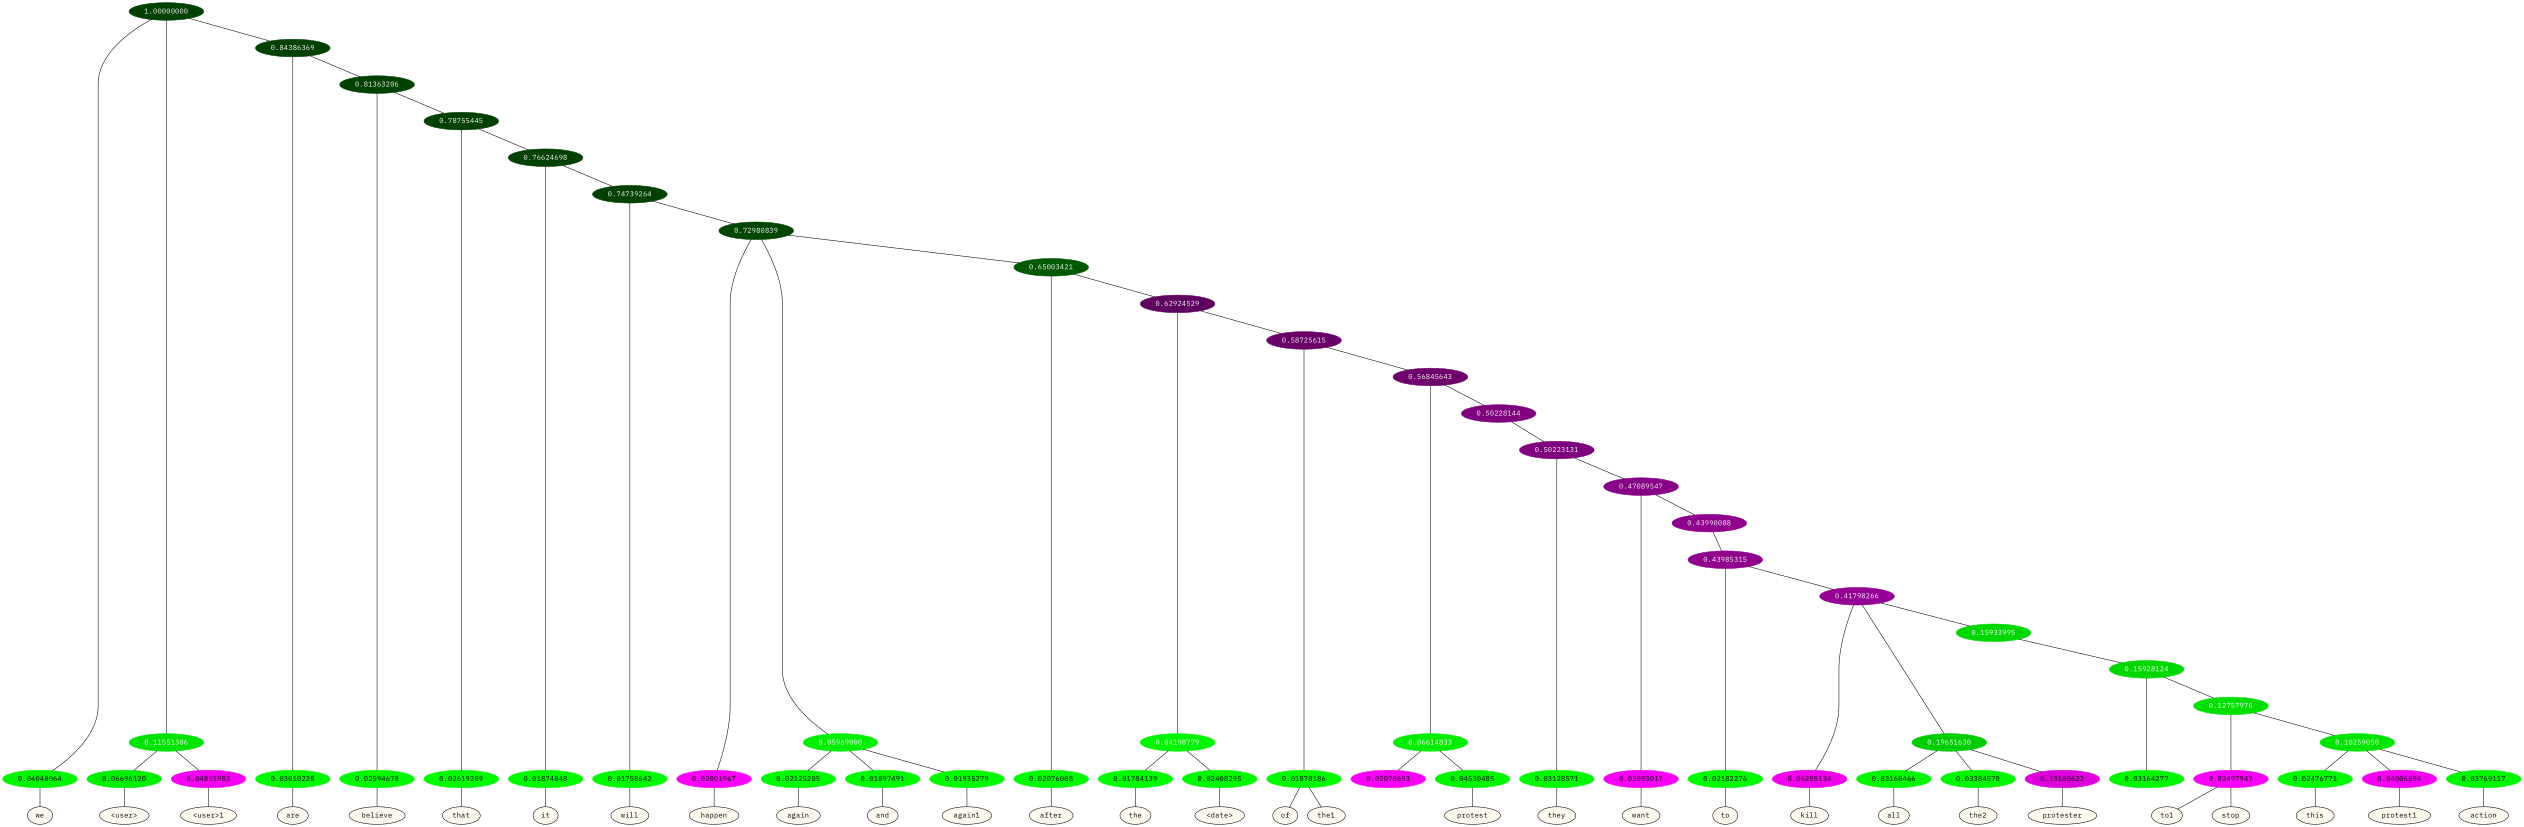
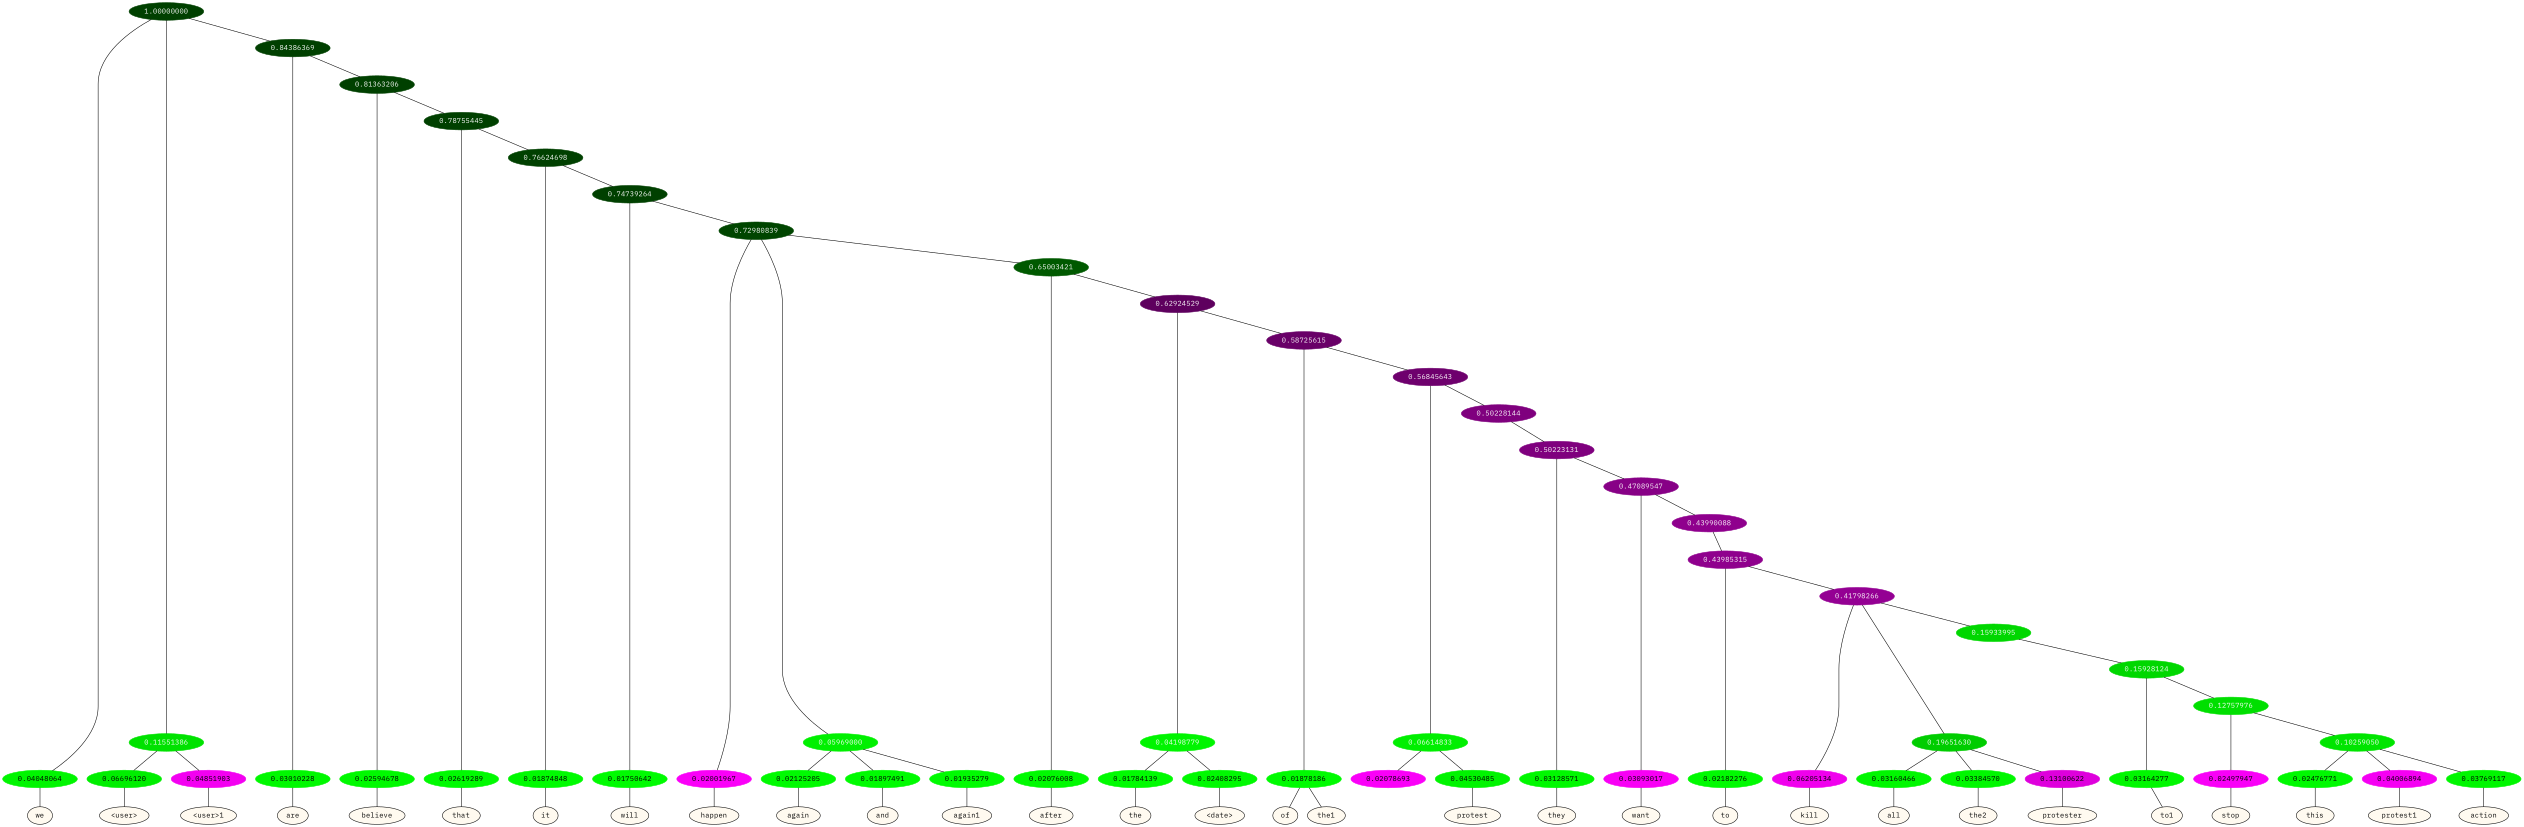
edge "0.02497947" -- "to1": now "0.03164277" -- "to1"
